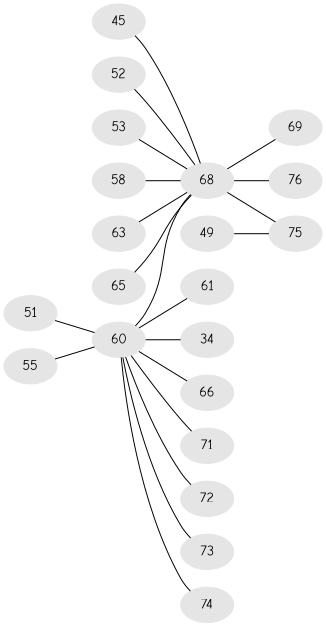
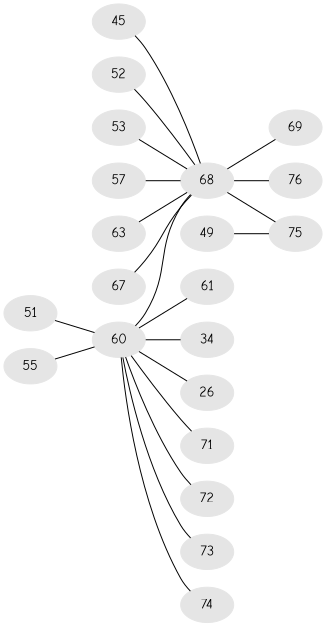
node "58": label "58" -> "57"
node "65": label "65" -> "67"
node "66": label "66" -> "26"
